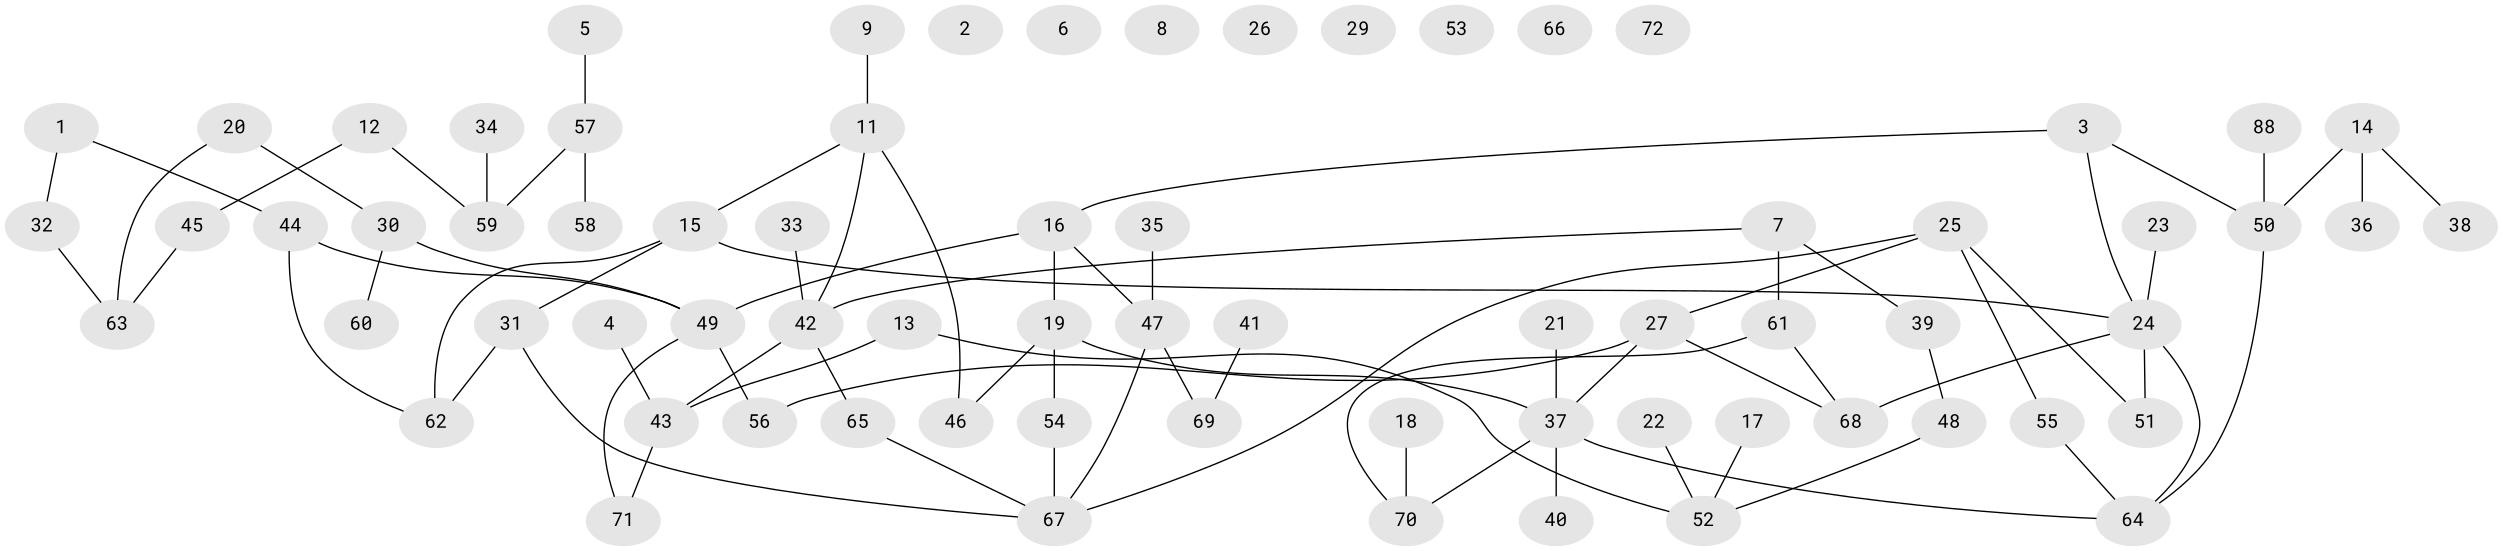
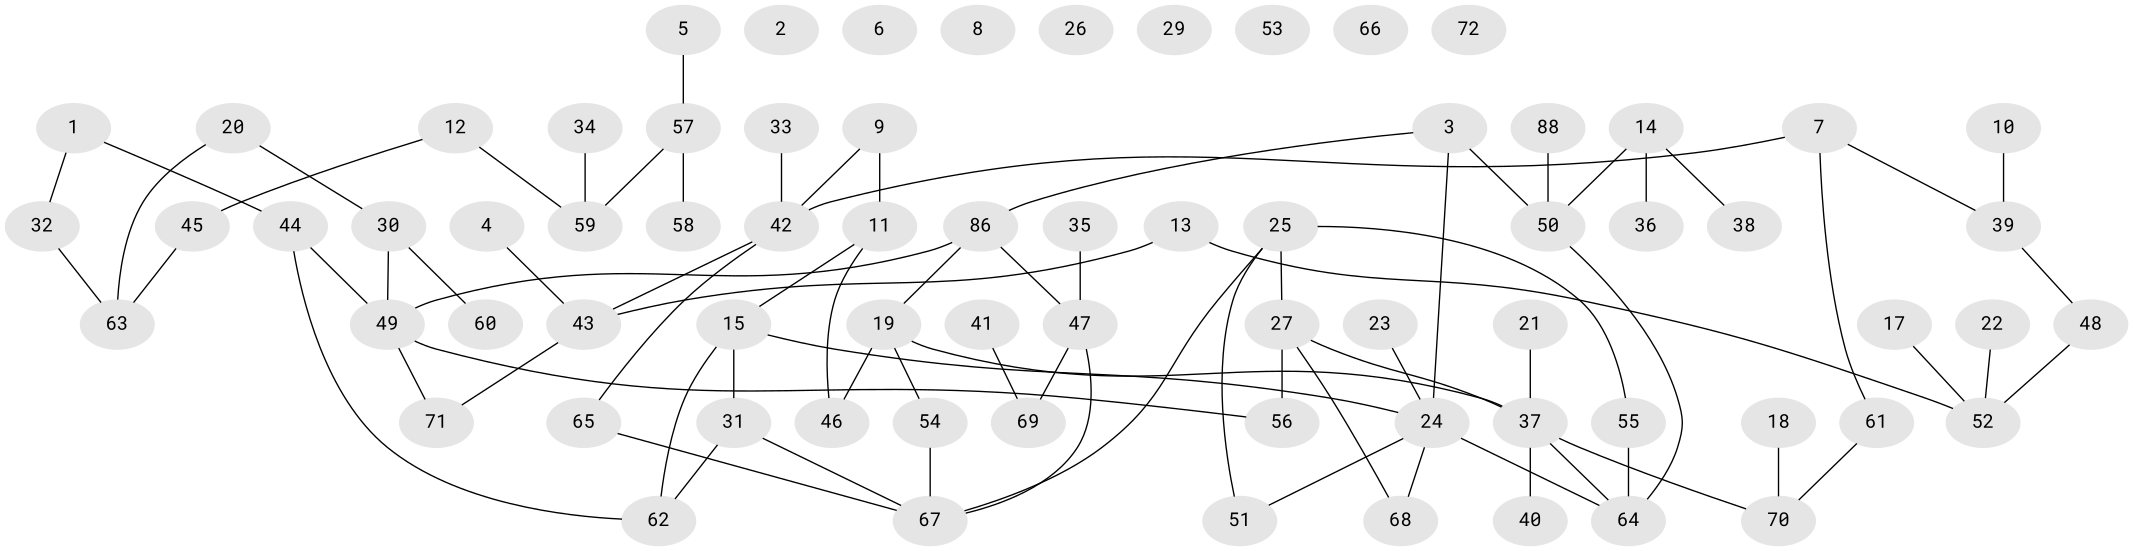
node "10": added
node "16": label "16" -> "86"
edge "11" -- "42": now "9" -- "42"
edge "61" -- "68": removed
